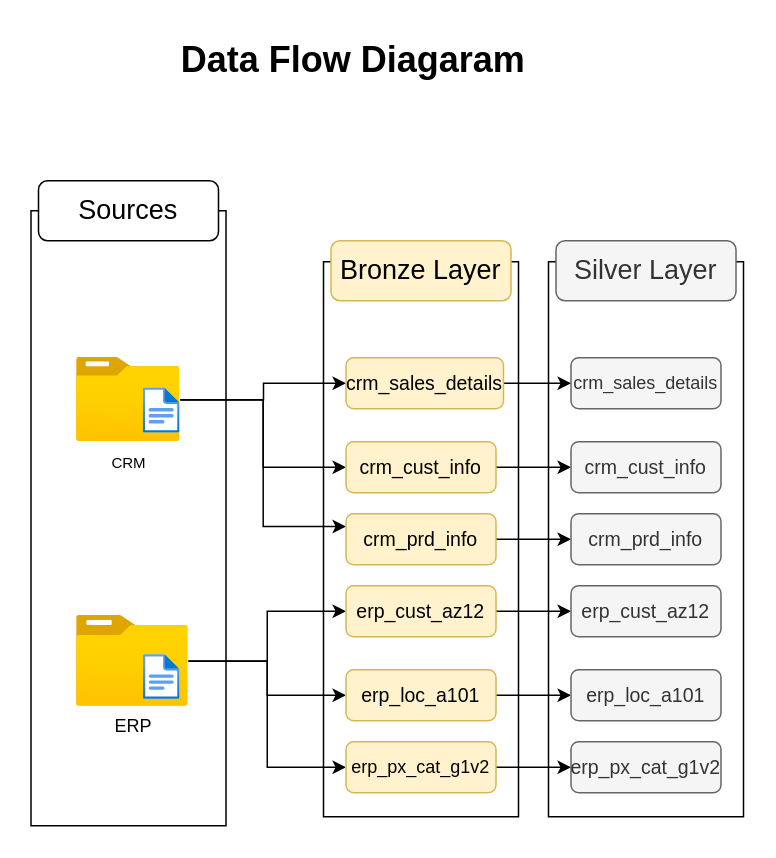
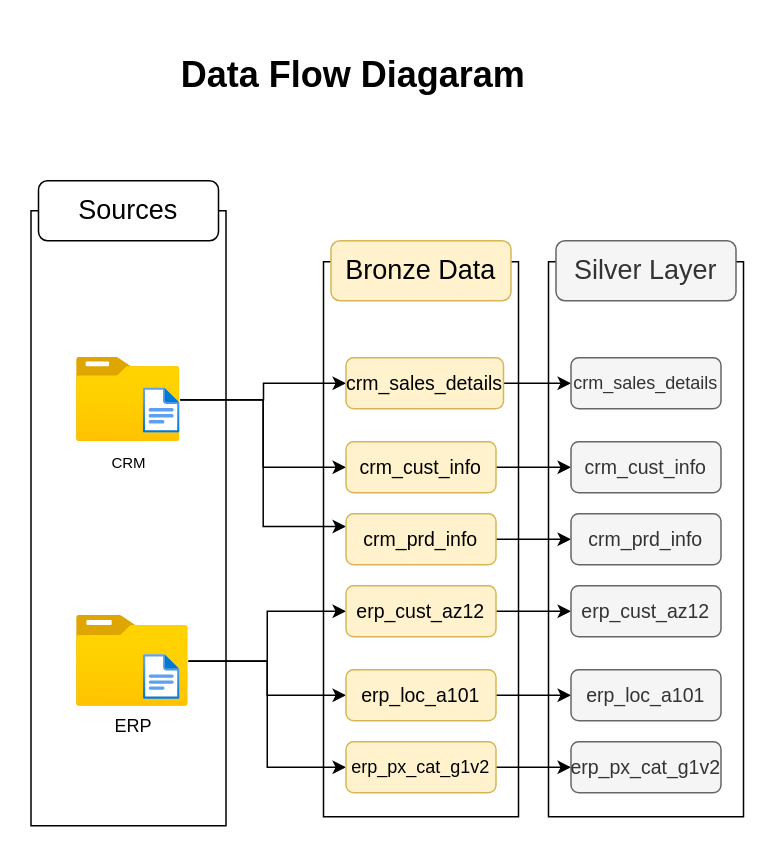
node "Data Flow Diagaram": moved (353, 61) -> (353, 76)
node "Bronze Layer": label "Bronze Layer" -> "Bronze Data"
